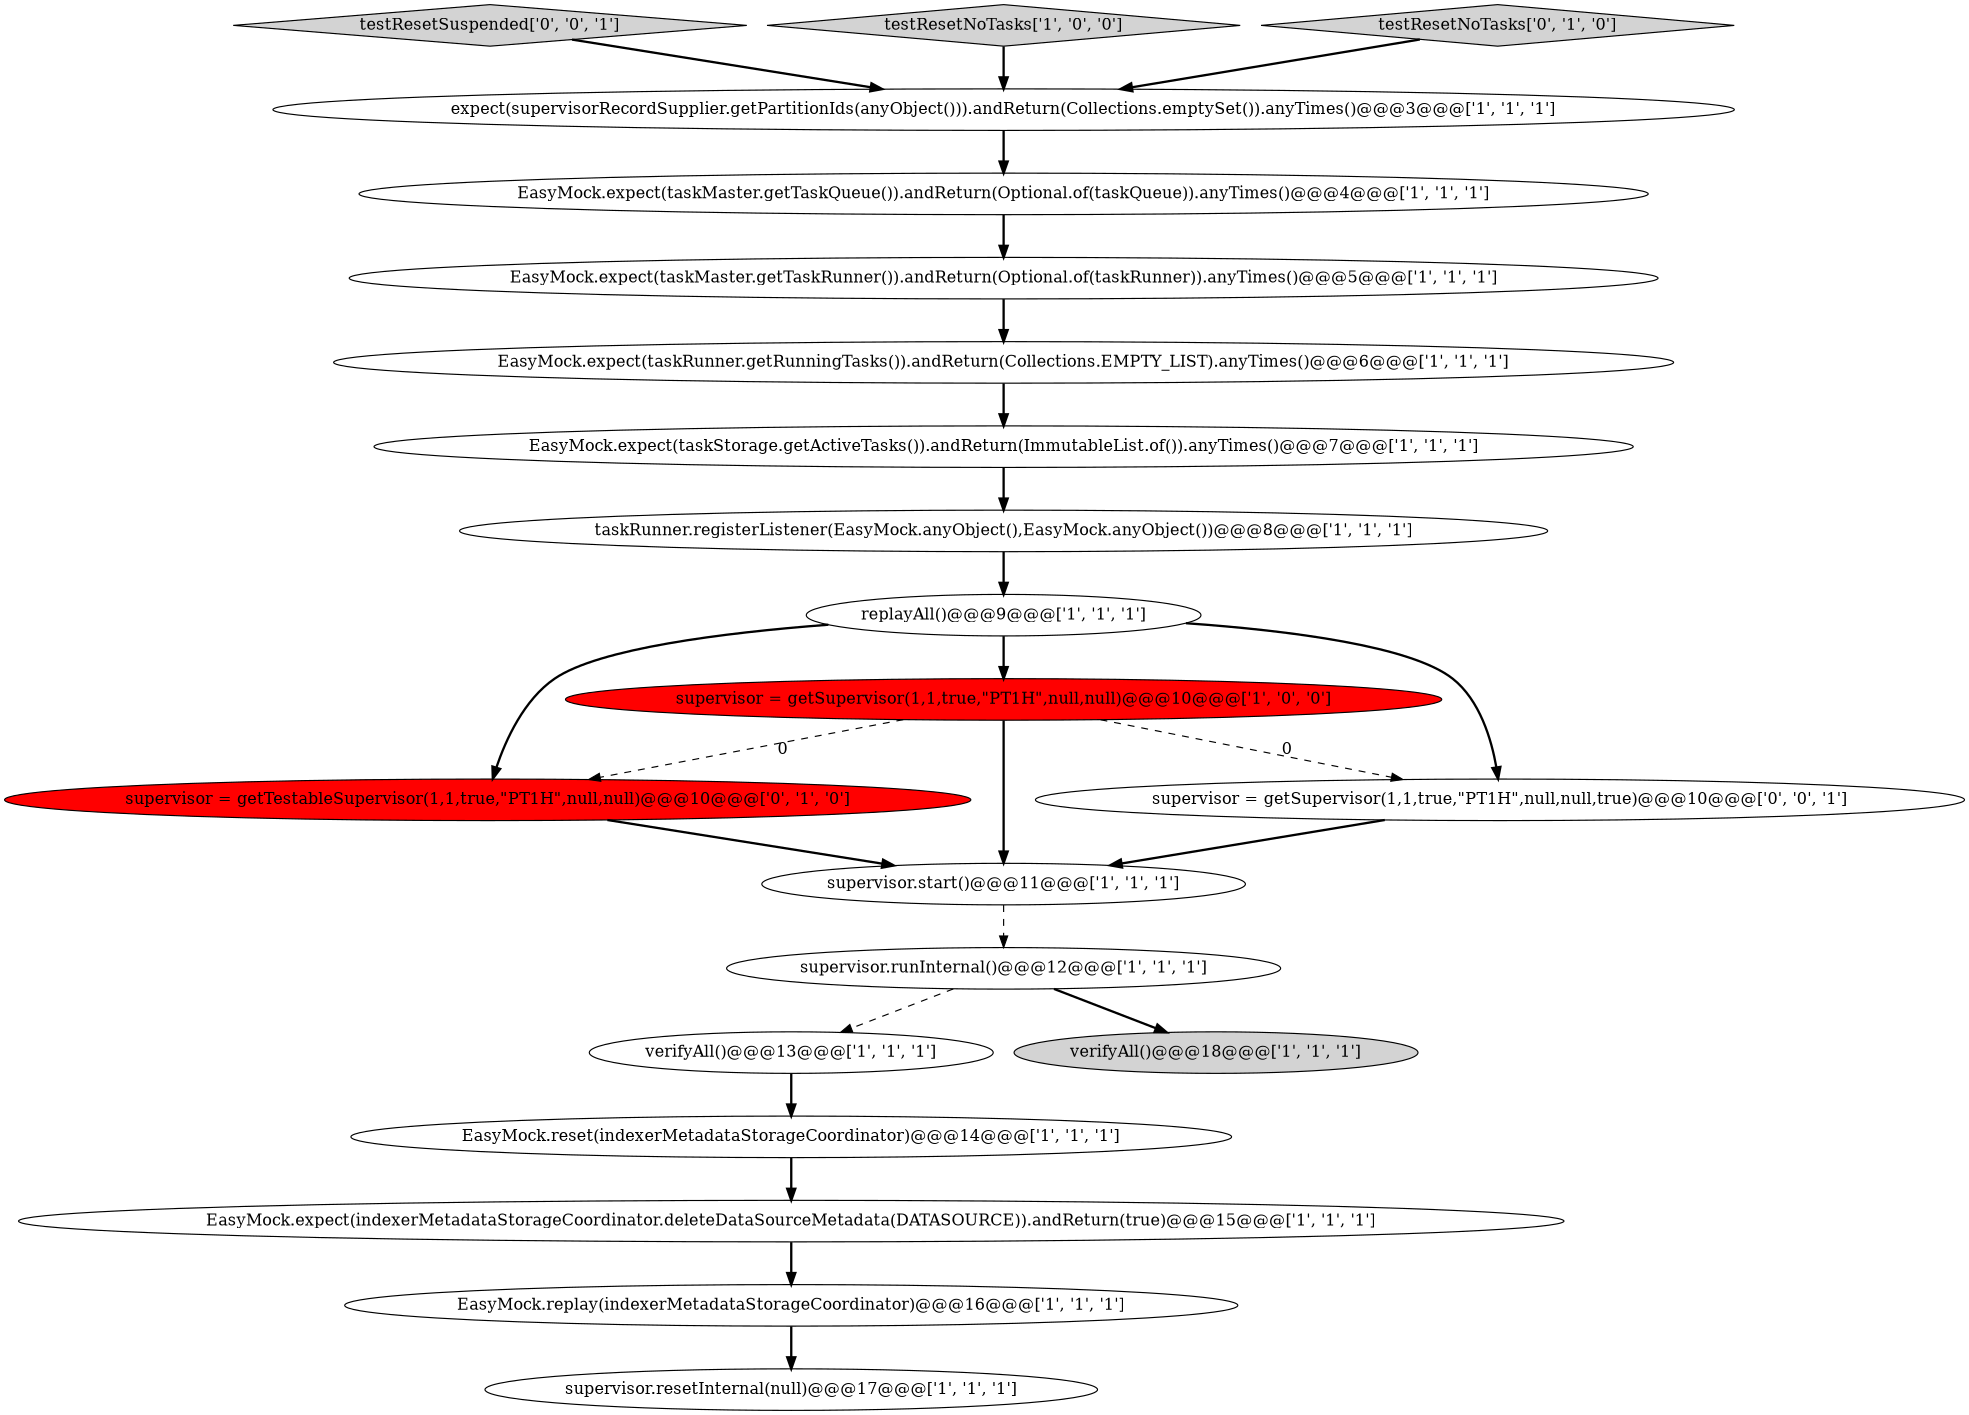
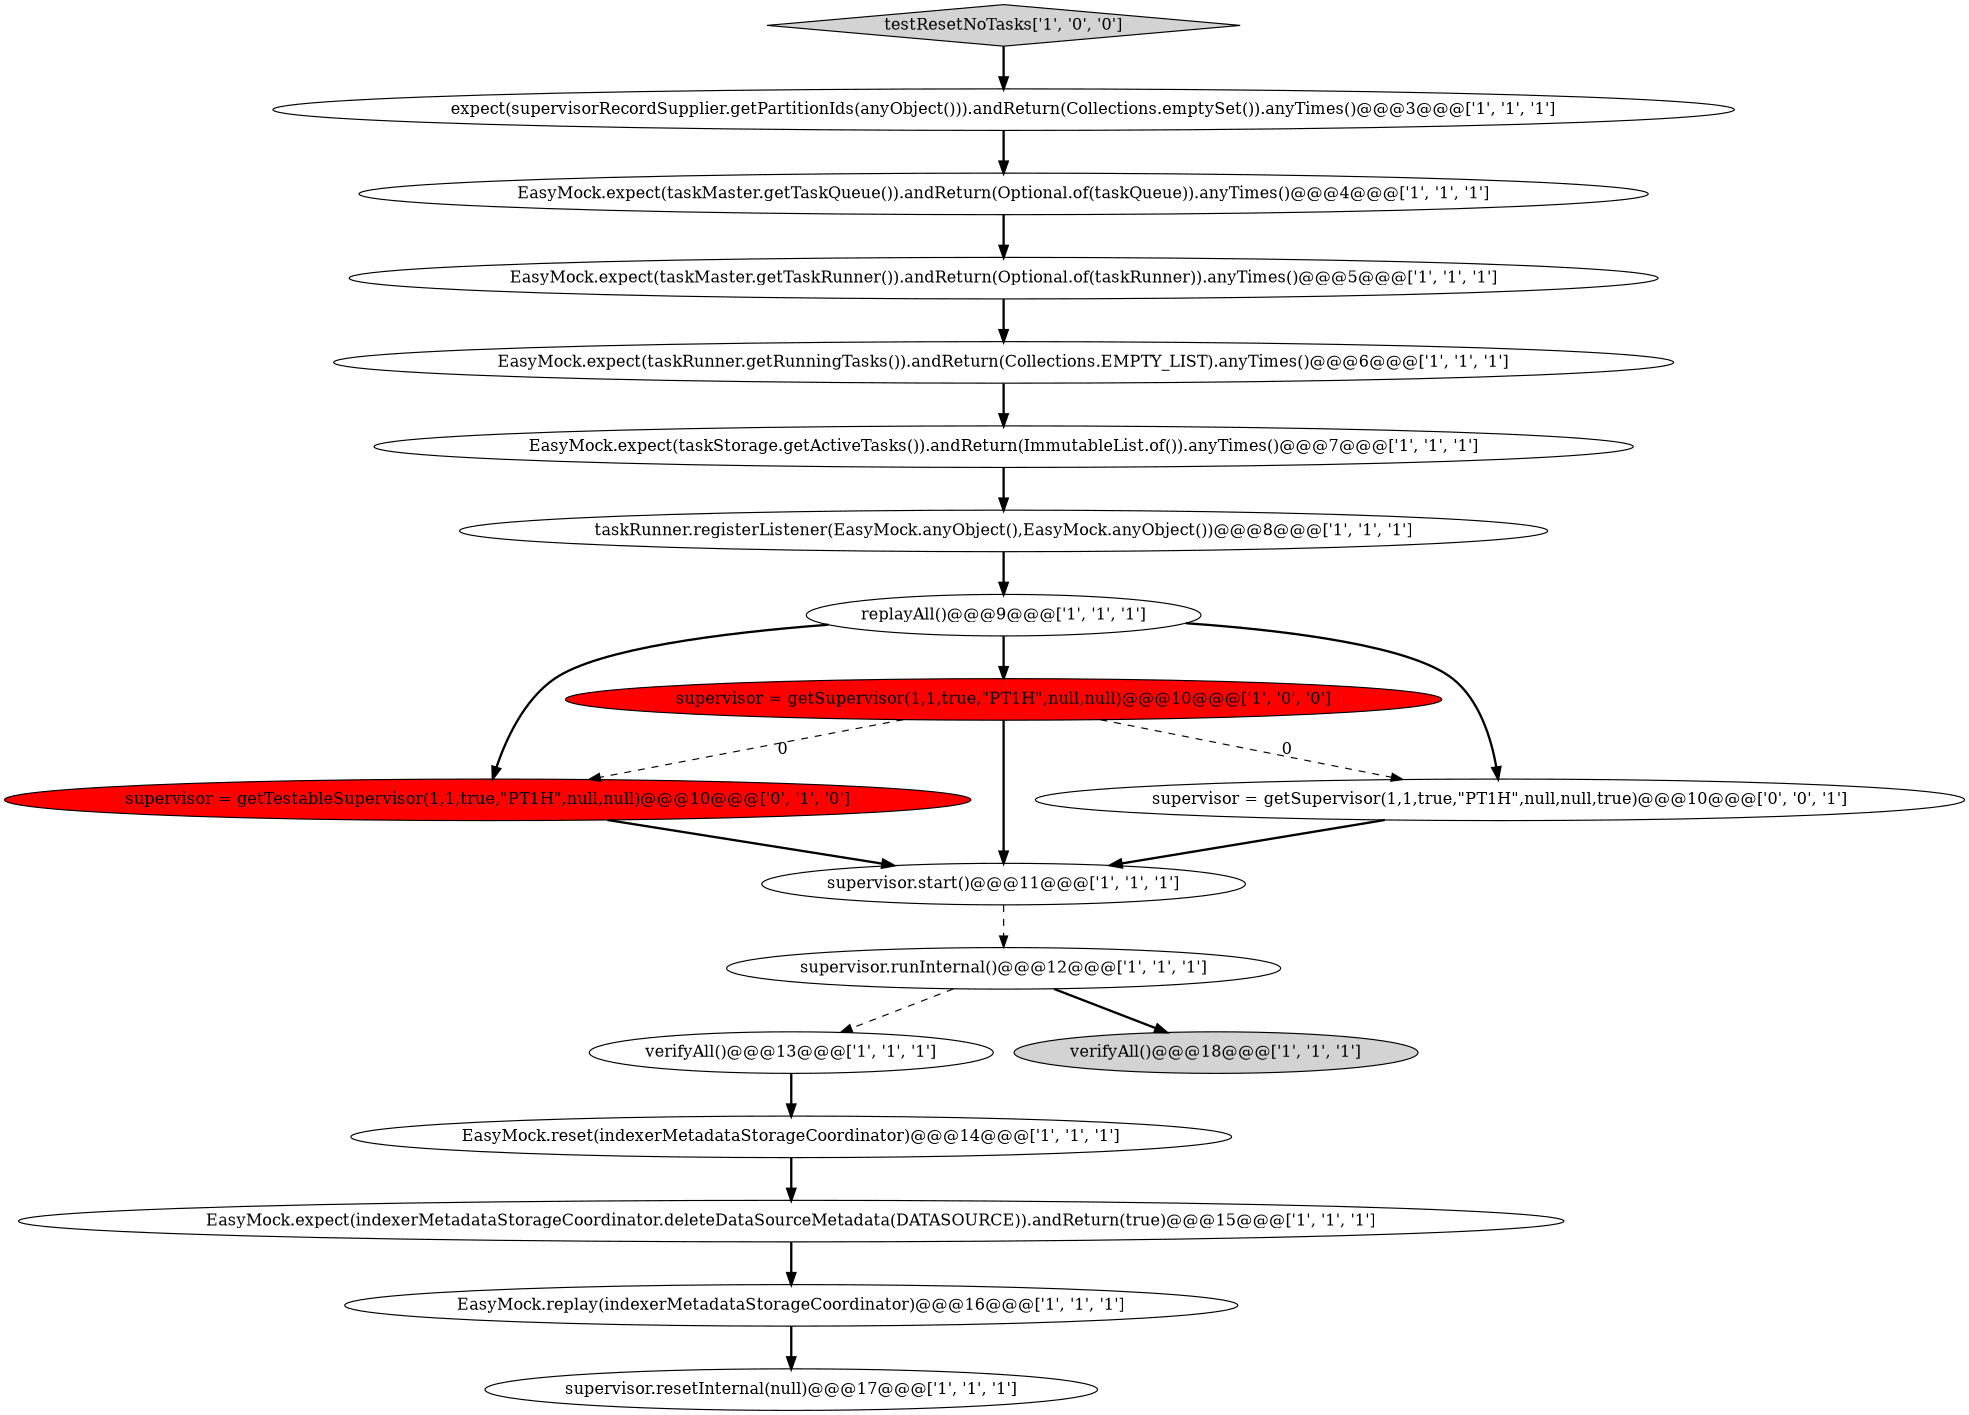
node "testResetSuspended['0', '0', '1']": removed
node "testResetNoTasks['0', '1', '0']": removed
